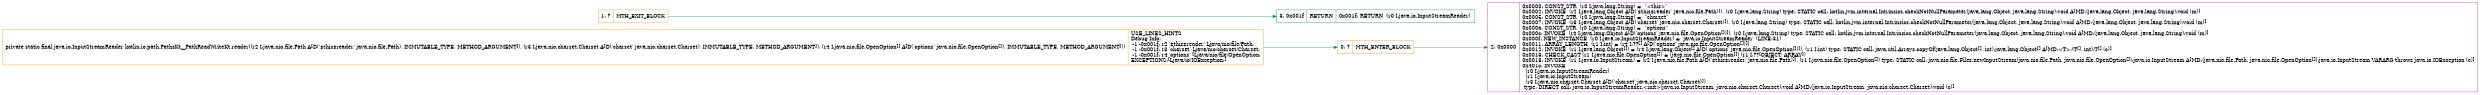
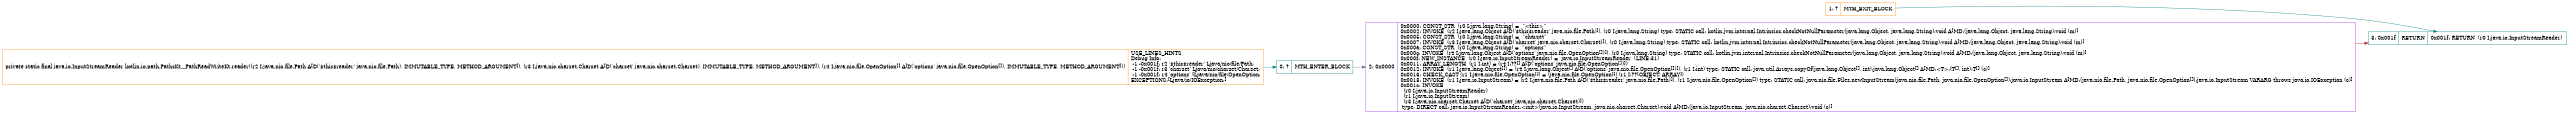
edge "2: 0x0000" -> "3: 0x001f": added
node "0: ?": color darkorange -> teal
node "2: 0x0000": text "0x401c: INVOKE" -> "0x001c: INVOKE"
